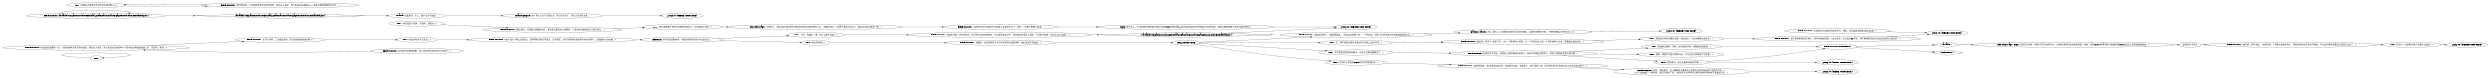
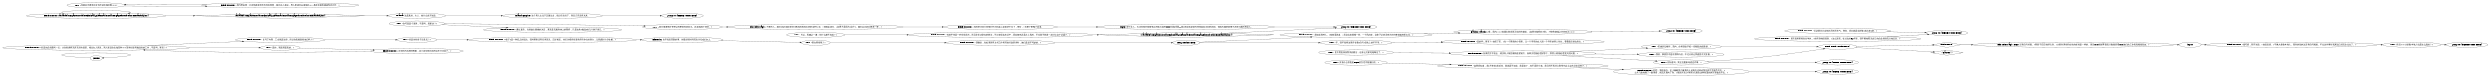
edge "René Arnoux: “勇往直前，当场做出困难的决定，甚至是克服身体上的障碍，只是这类*挑战*的几个例子而已。”" -> "You: “我尽量避免对有争议的事情发表意见。还是就此打住吧。”": now "You: “你可真是个混球，不是吗，老家伙？”" -> "You: “我尽量避免对有争议的事情发表意见。还是就此打住吧。”"
edge "Rhetoric: 他不知道罪案的事。你最好把时间花在讨论*政治*上。" -> "You: “所以，再确认一遍：你什么都不知道？”": removed
node "You: “跟我说件你特别擅长的事，我会找出一个比你更棒的女性来！”": removed
node "Variable()": label "Variable()" -> "IsKimHere()"
node "如果后方不安全": label "如果后方不安全" -> "input"
edge "sexy sexism HUB" -> "You: “更不用提保持警局的整洁，还有让大家吃饱喝足了。”": removed
node "René Arnoux: IsKimHere()": label "René Arnoux: IsKimHere()" -> "René René: IsKimHere()"
node "You: “是的，我想那是真的。”": added
node "!(IsKimHere())": label "!(IsKimHere())" -> "!(Gaston())"
edge "sexy sexism HUB" -> "You: “没有什么职责是RCM的女性不能履行的。”": removed
node "HUB": label "HUB" -> "START"
